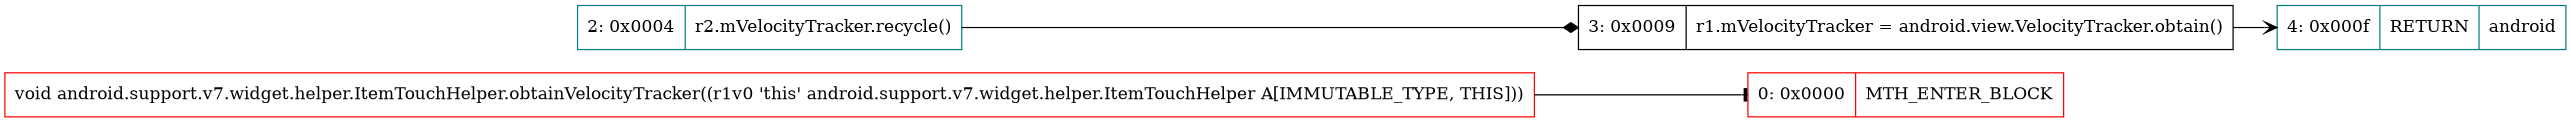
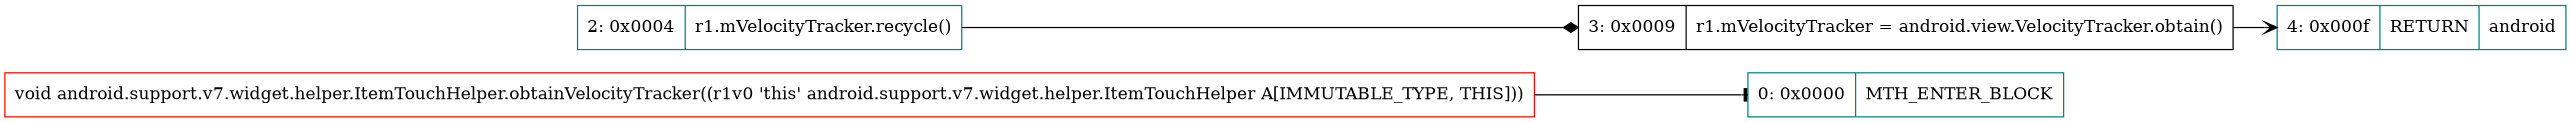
node "2: 0x0004": text "r2.mVelocityTracker.recycle()" -> "r1.mVelocityTracker.recycle()"
node "0: 0x0000": color red -> teal
